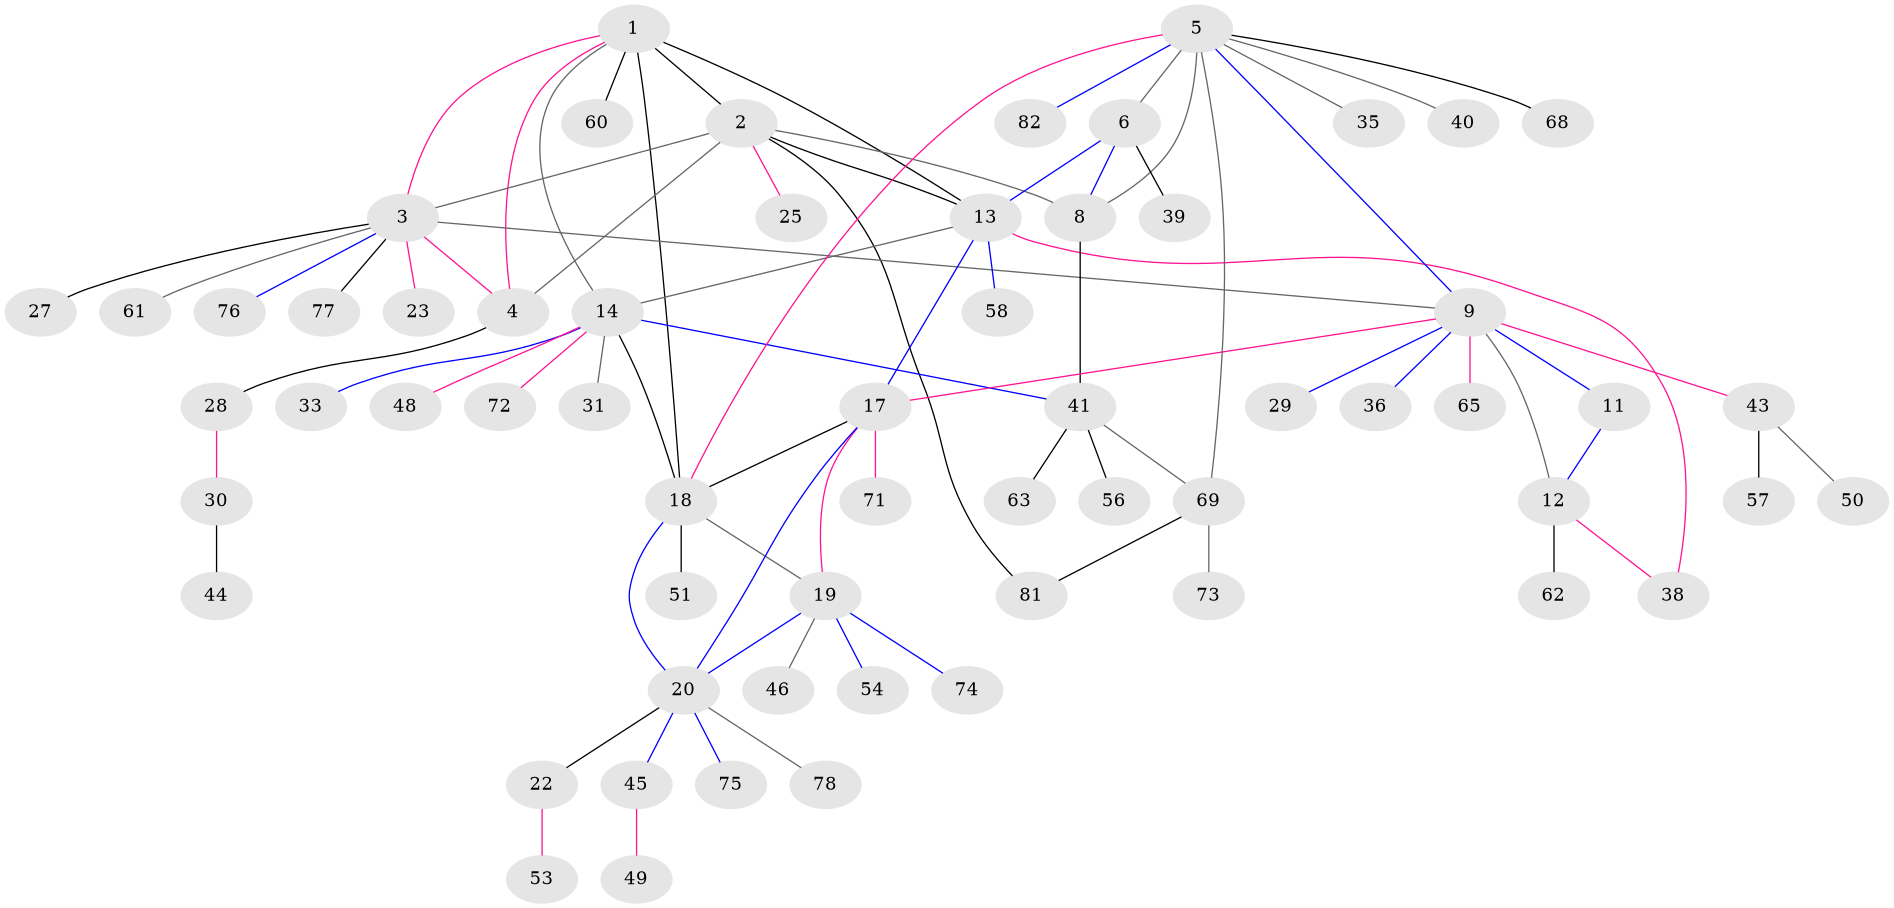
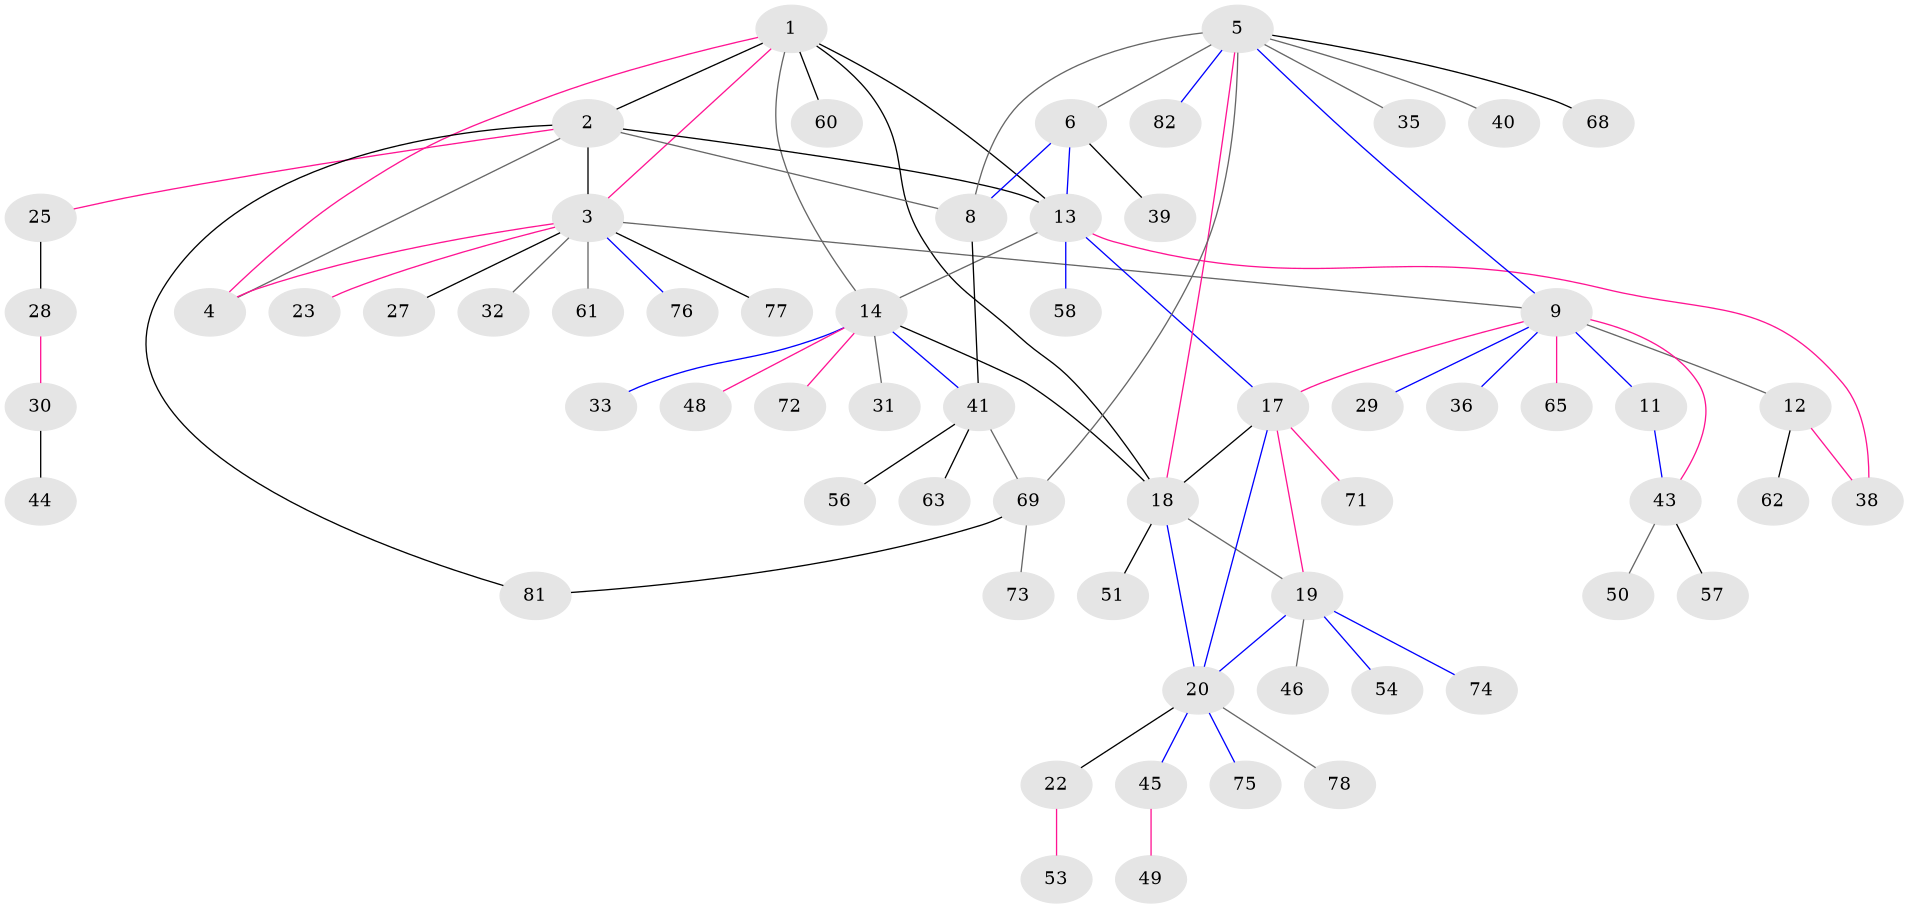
edge "2" -- "3": color gray40 -> black
node "32": added
edge "4" -- "28": now "25" -- "28"
edge "11" -- "12": now "11" -- "43"
